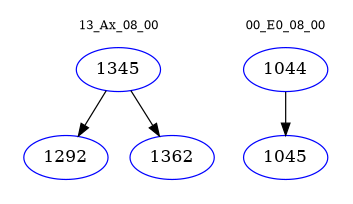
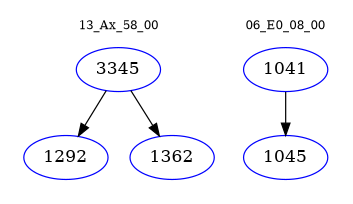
cluster "13_Ax_08_00": label "13_Ax_08_00" -> "13_Ax_58_00"
cluster "00_E0_08_00": label "00_E0_08_00" -> "06_E0_08_00"
node "1345": label "1345" -> "3345"
node "1044": label "1044" -> "1041"
